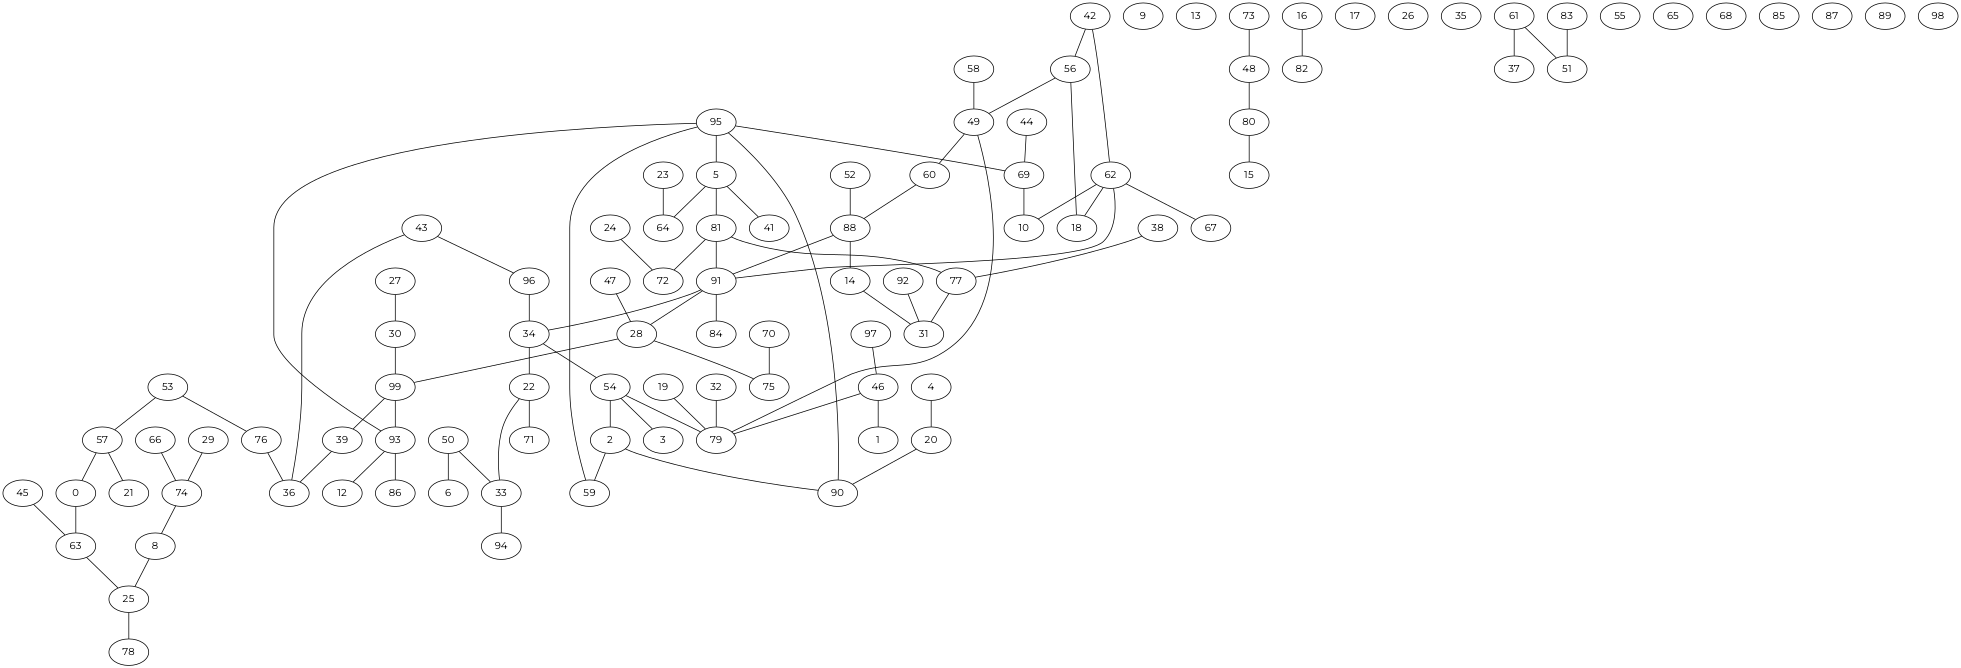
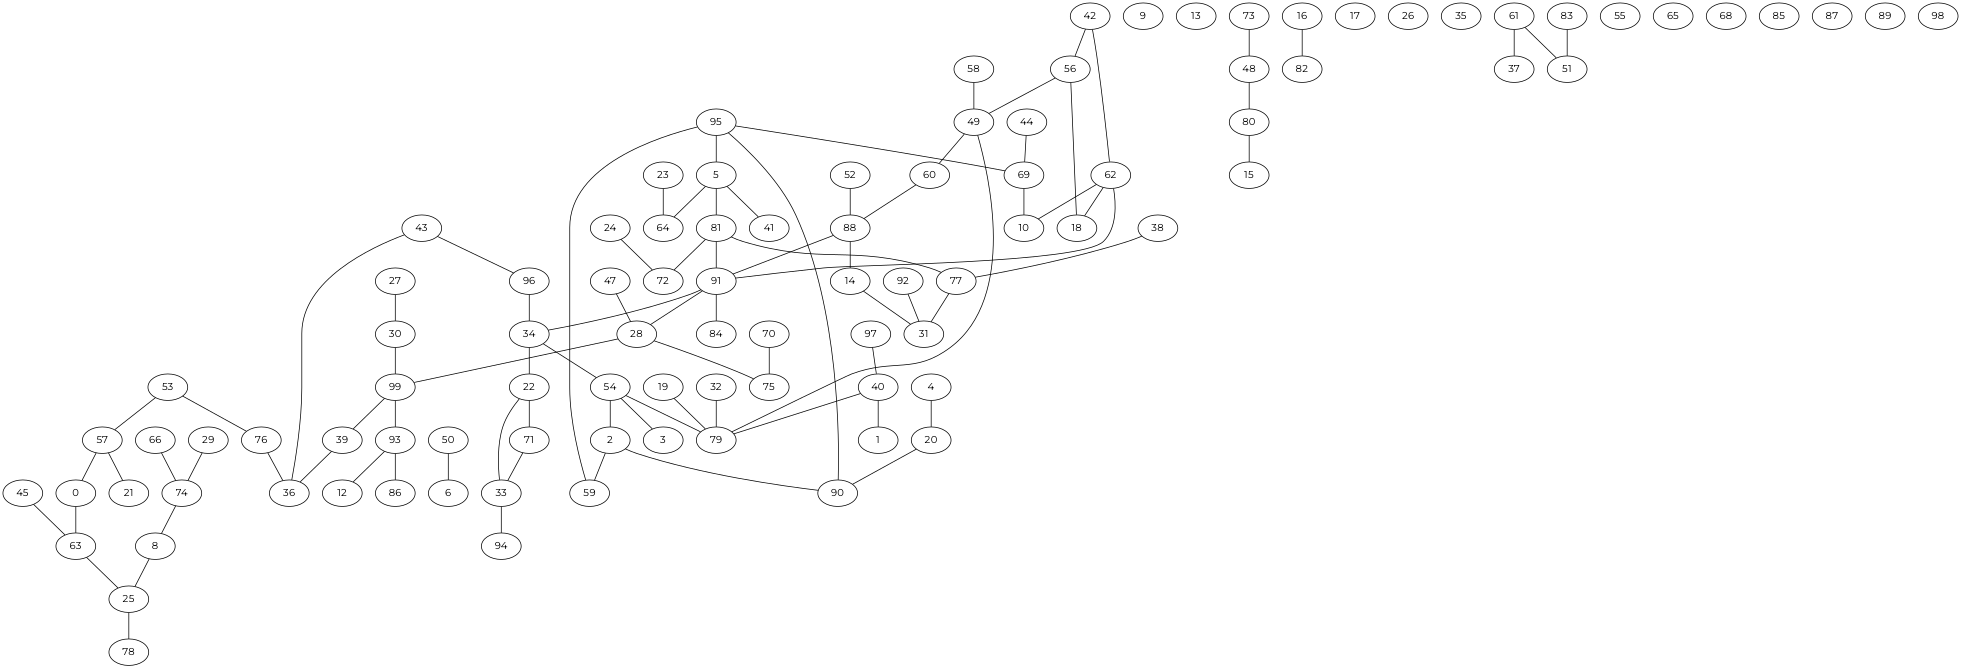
edge "95" -- "93": removed
node "67": removed
node "46": label "46" -> "40"
edge "50" -- "33": now "71" -- "33"
